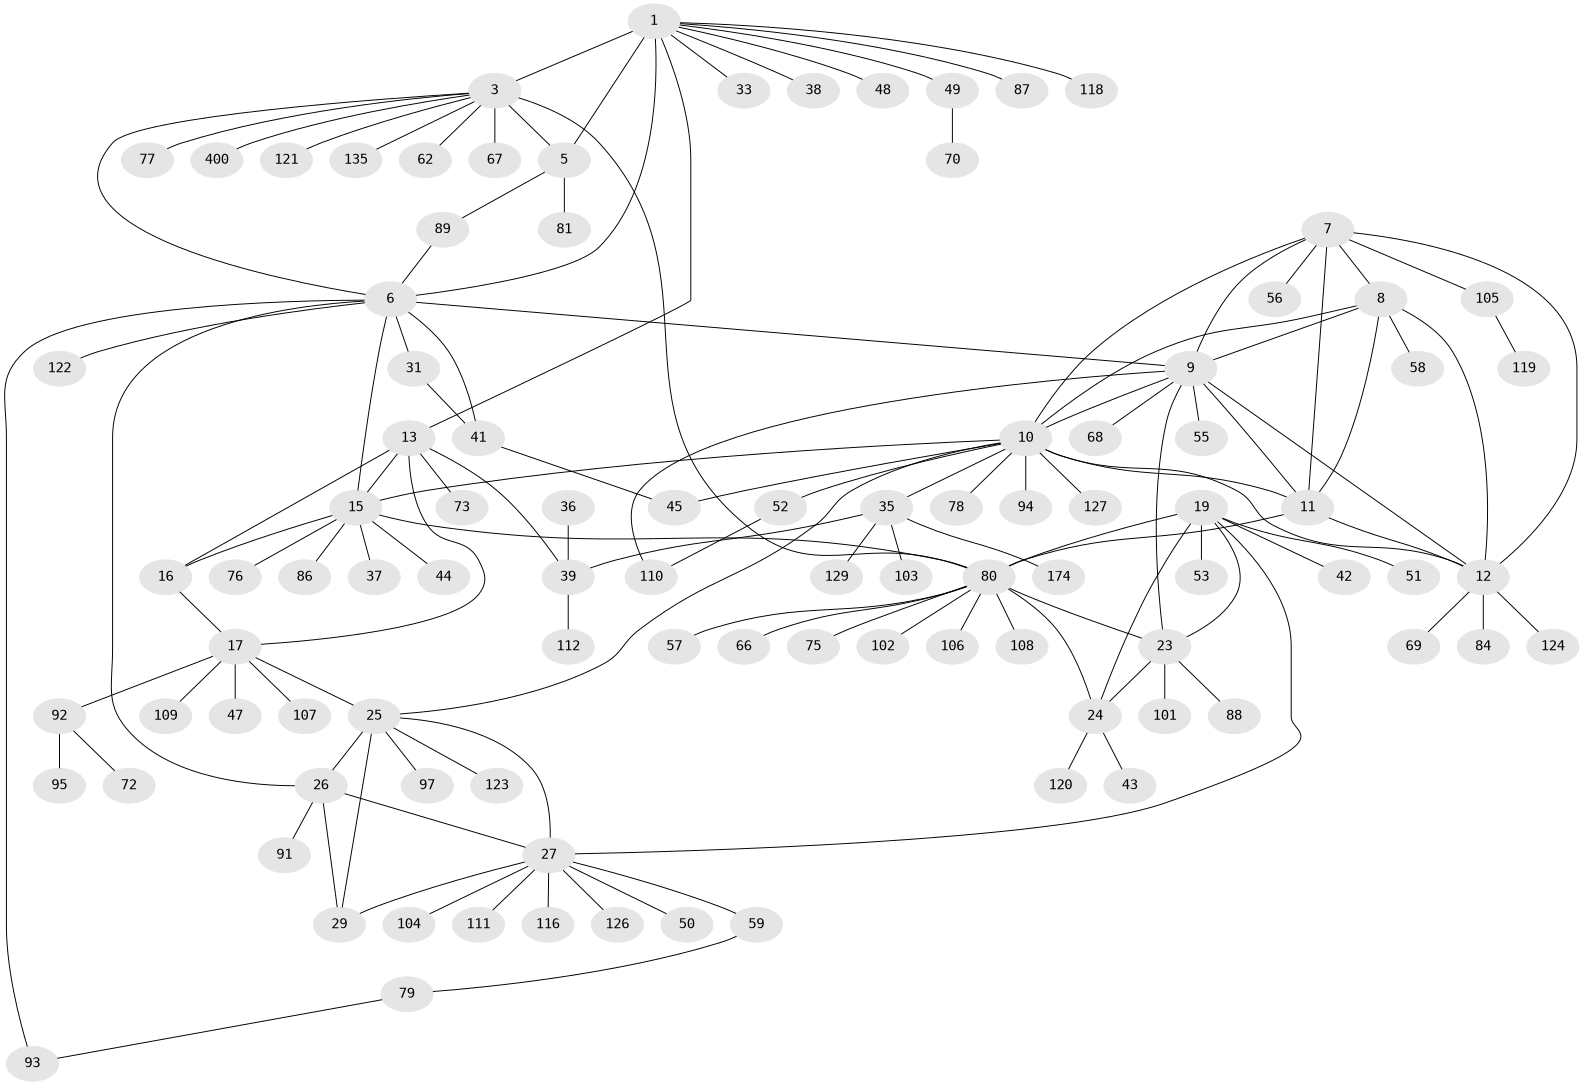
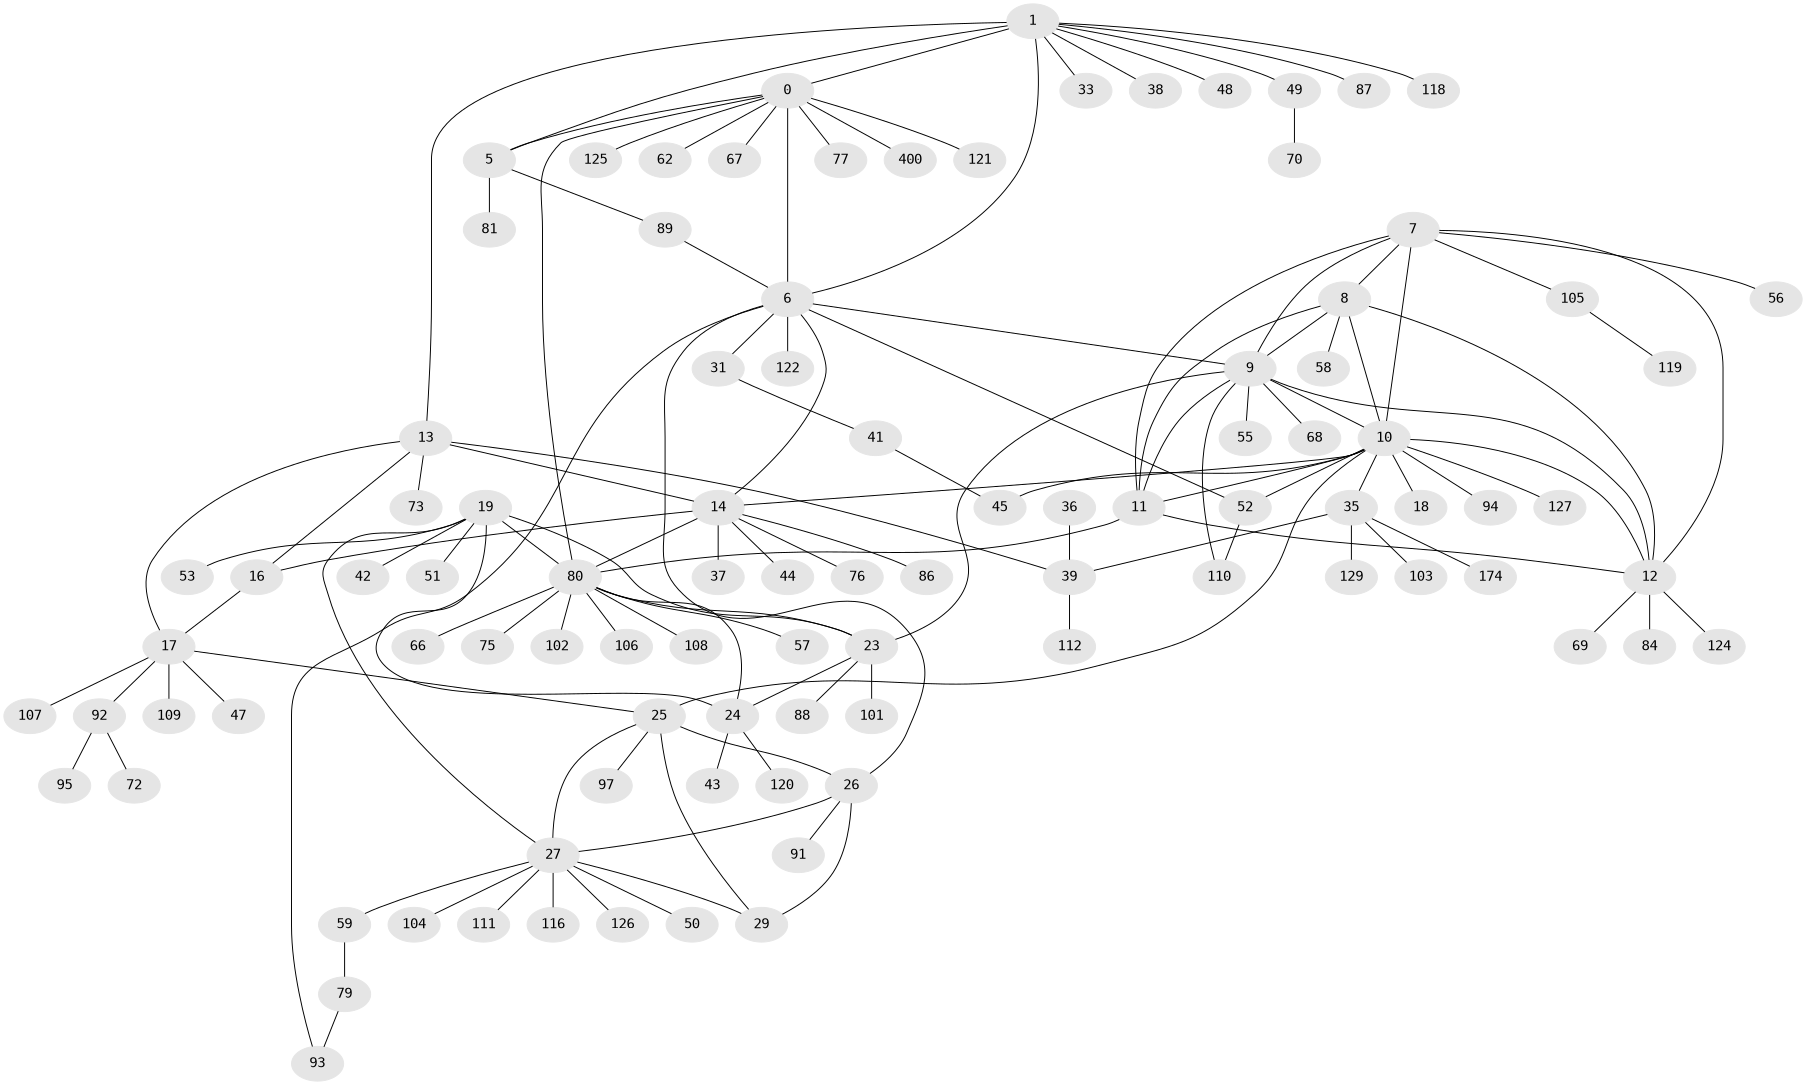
node "3": label "3" -> "0"
node "135": label "135" -> "125"
edge "6" -- "41": now "6" -- "52"
node "15": label "15" -> "14"
node "78": label "78" -> "18"
node "123": removed
